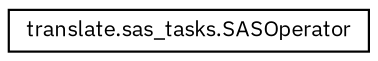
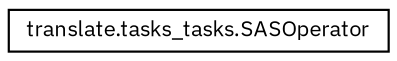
node "translate.sas_tasks.SASOperator": label "translate.sas_tasks.SASOperator" -> "translate.tasks_tasks.SASOperator"
